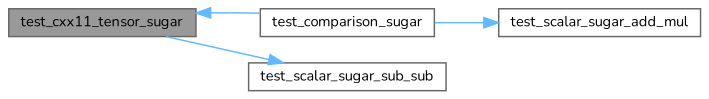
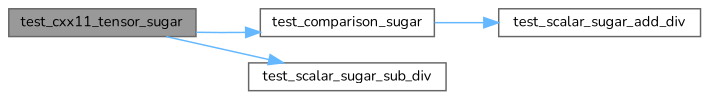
edge "test_comparison_sugar" -> "test_cxx11_tensor_sugar": reversed
node "test_scalar_sugar_add_mul": label "test_scalar_sugar_add_mul" -> "test_scalar_sugar_add_div"
node "test_scalar_sugar_sub_sub": label "test_scalar_sugar_sub_sub" -> "test_scalar_sugar_sub_div"
